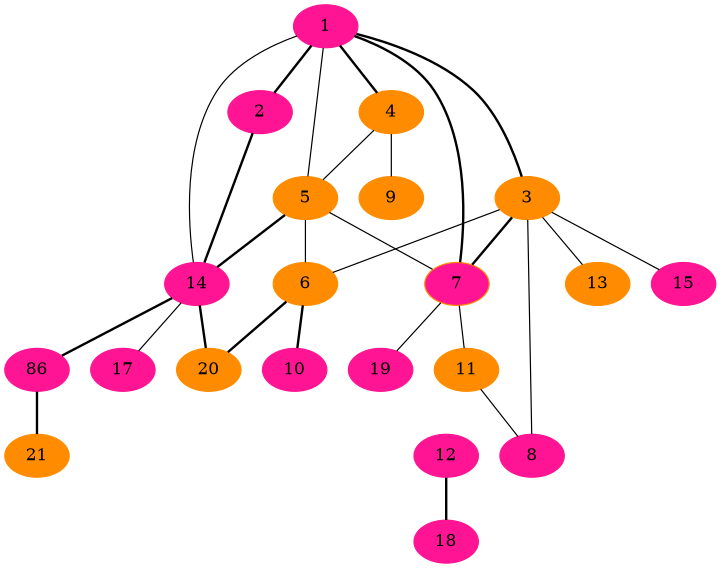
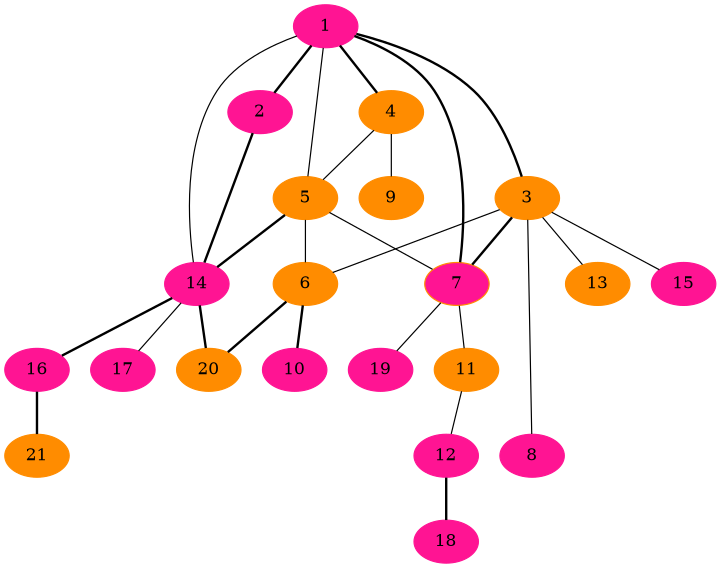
node "86": label "86" -> "16"
edge "11" -- "8": now "11" -- "12"
